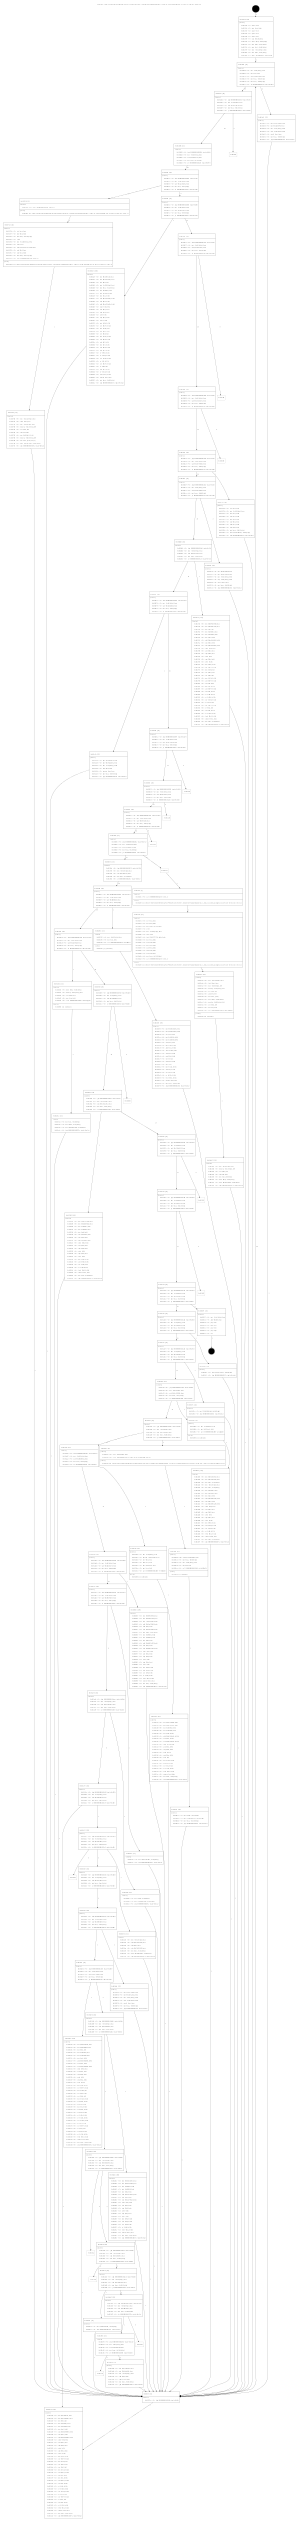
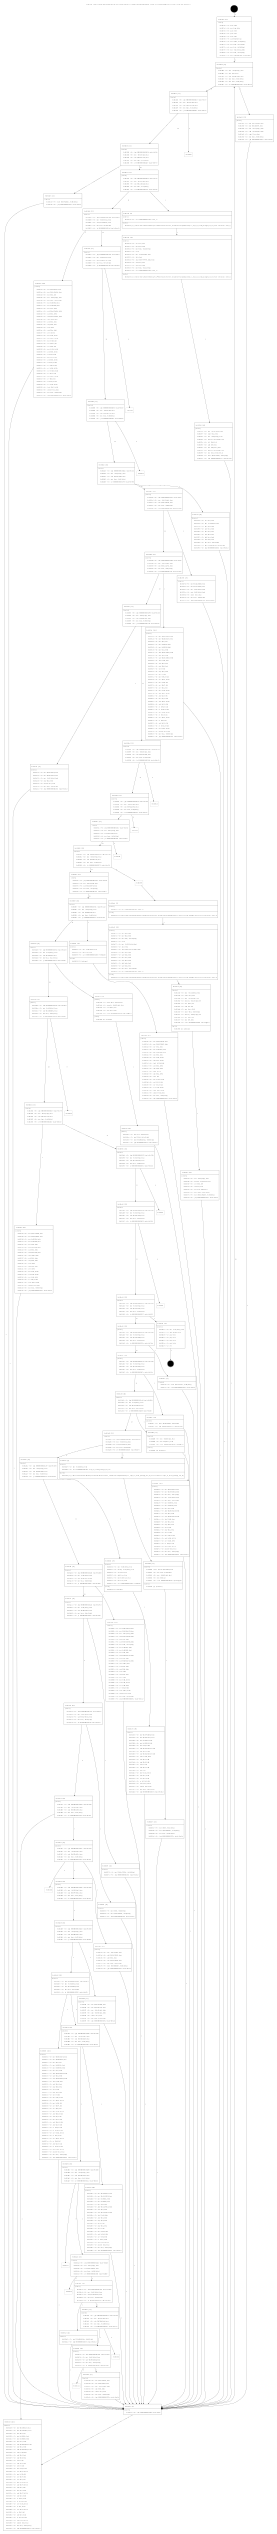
node "0x4021d7 [12]": added
